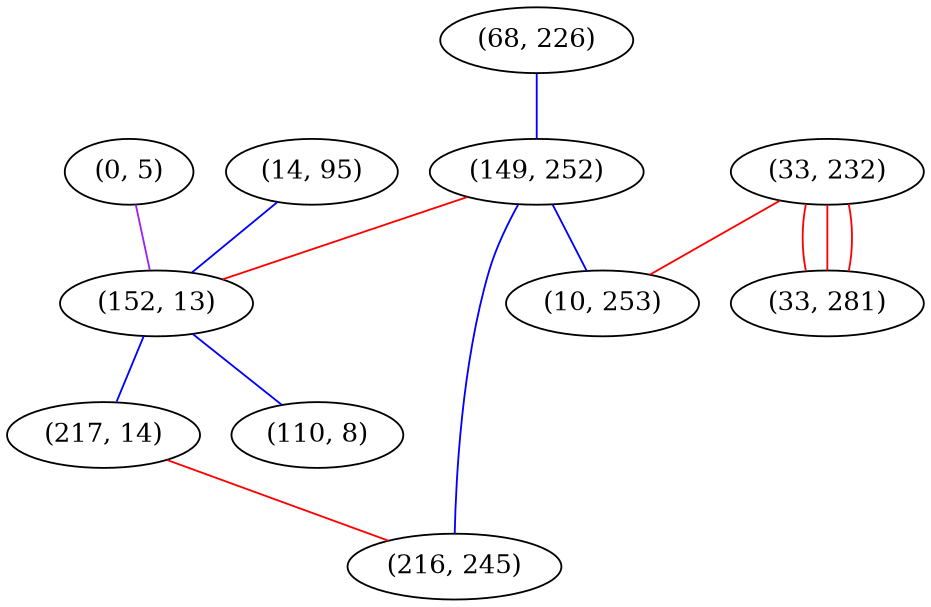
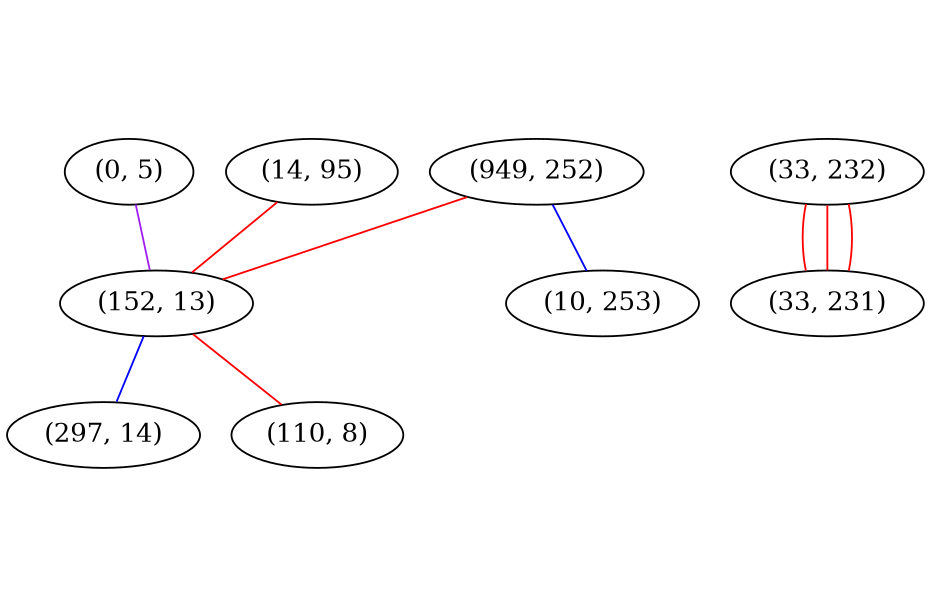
node "(68, 226)": removed
node "(149, 252)": label "(149, 252)" -> "(949, 252)"
edge "(14, 95)" -- "(152, 13)": color blue -> red
edge "(33, 232)" -- "(10, 253)": removed
node "(33, 281)": label "(33, 281)" -> "(33, 231)"
edge "(152, 13)" -- "(110, 8)": color blue -> red
node "(217, 14)": label "(217, 14)" -> "(297, 14)"
node "(216, 245)": removed
